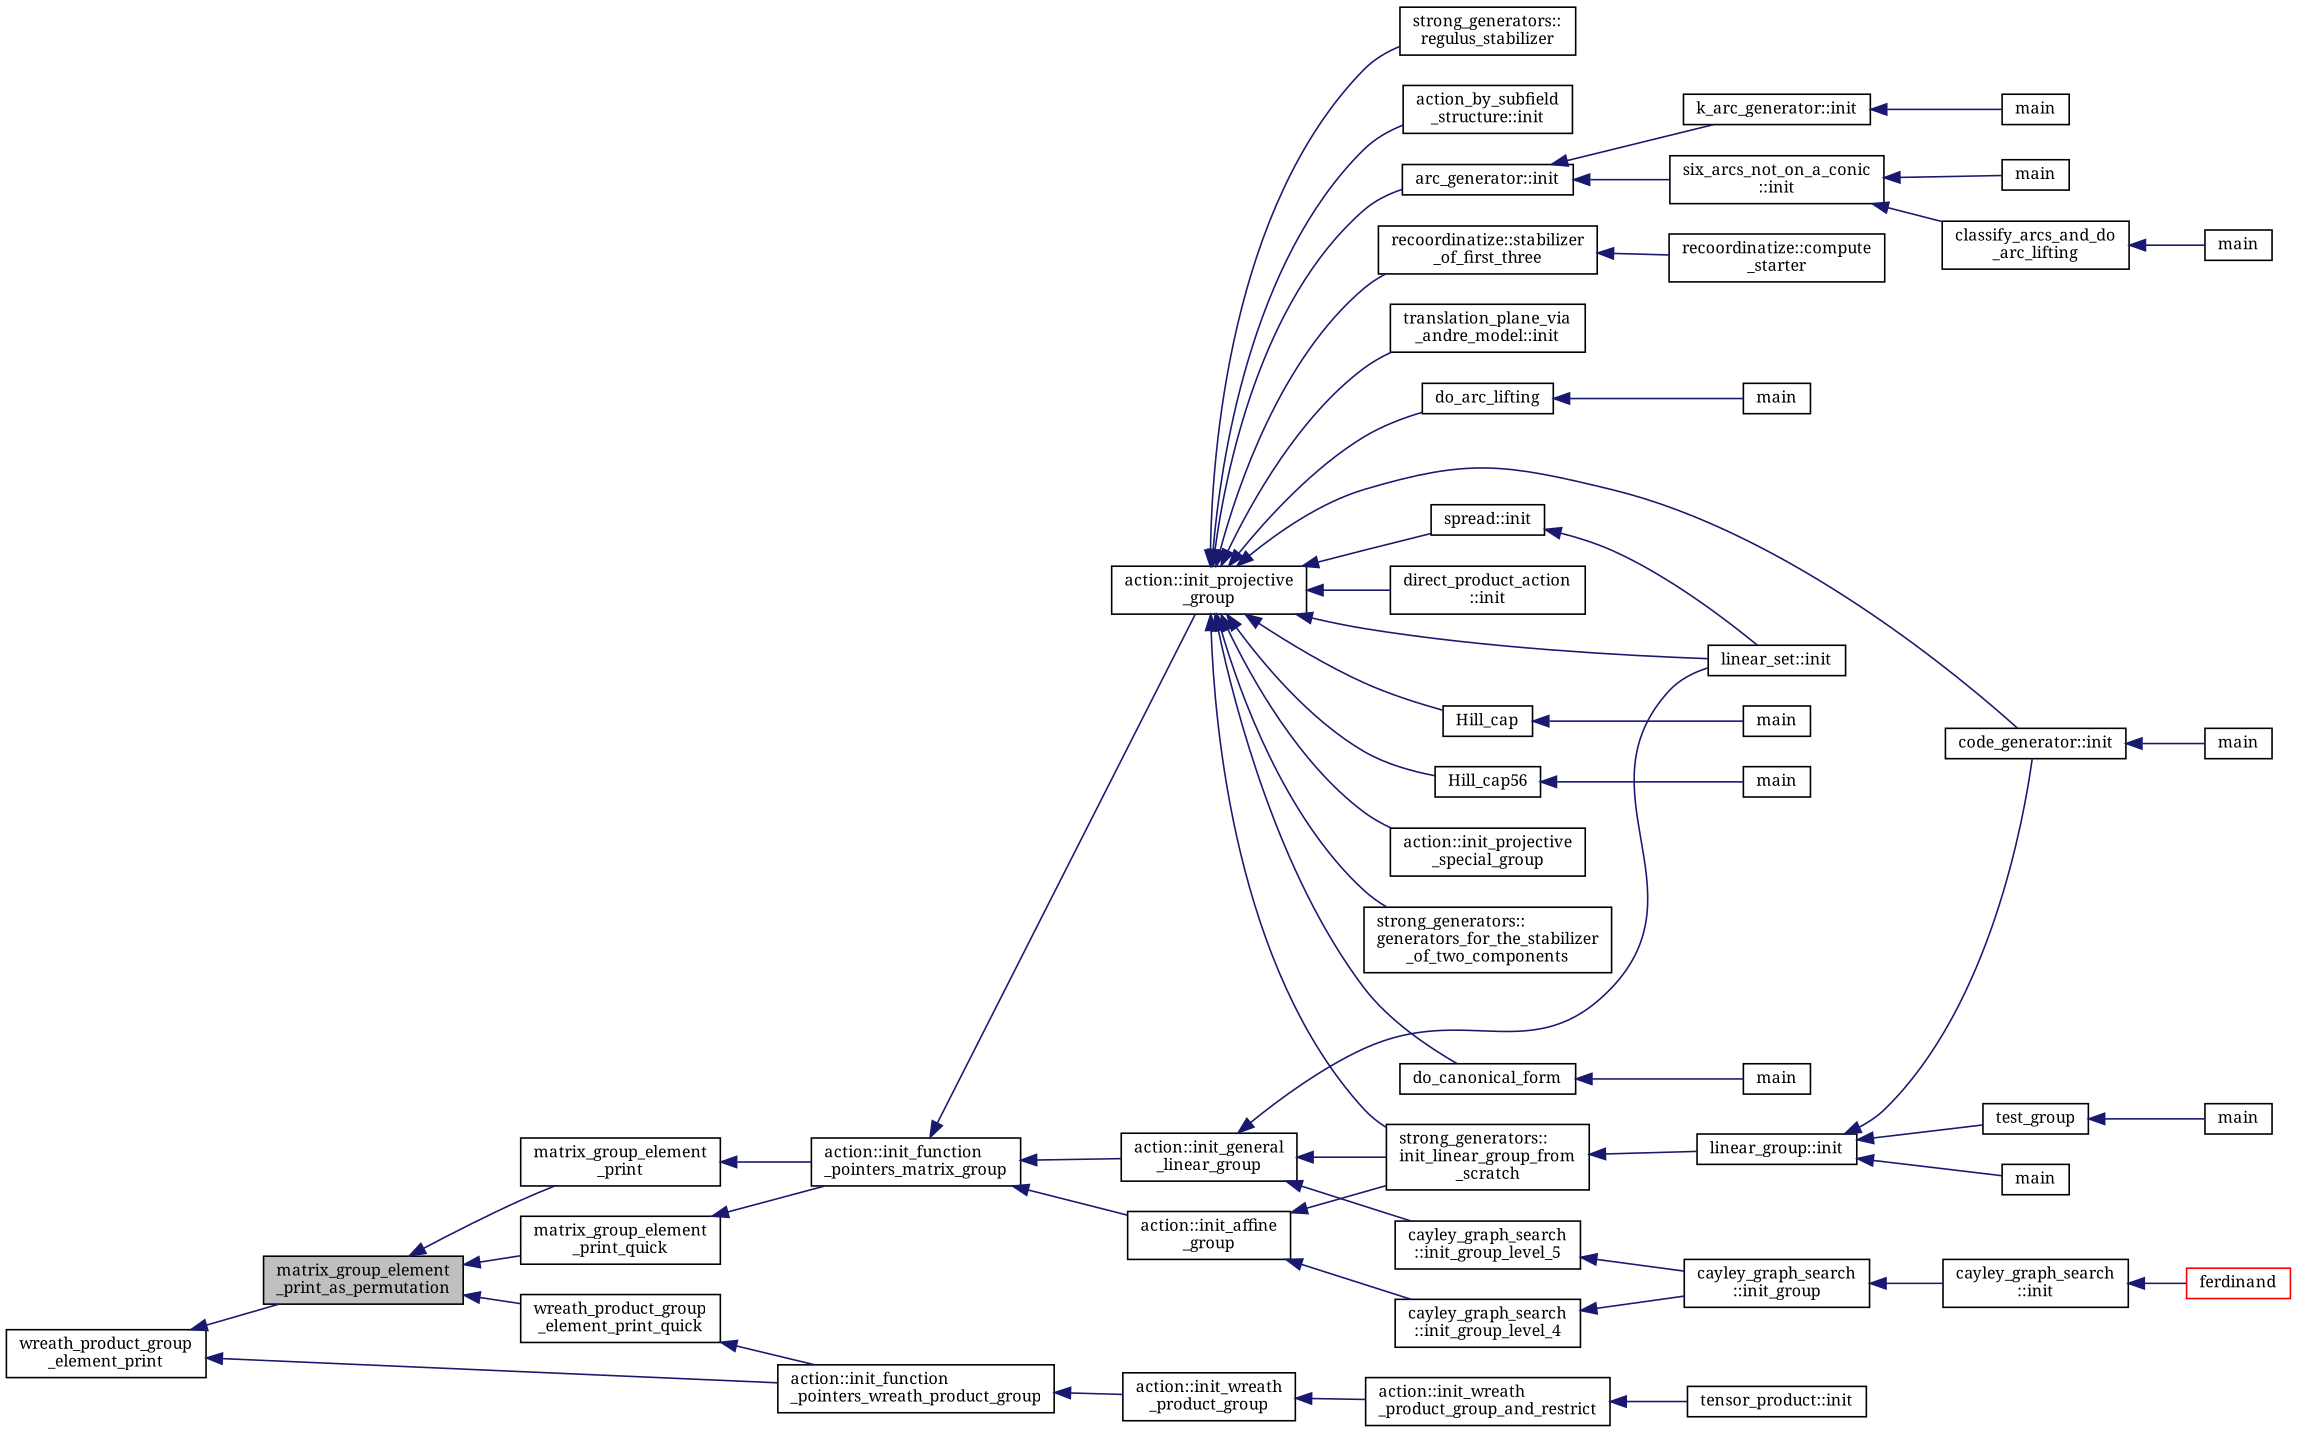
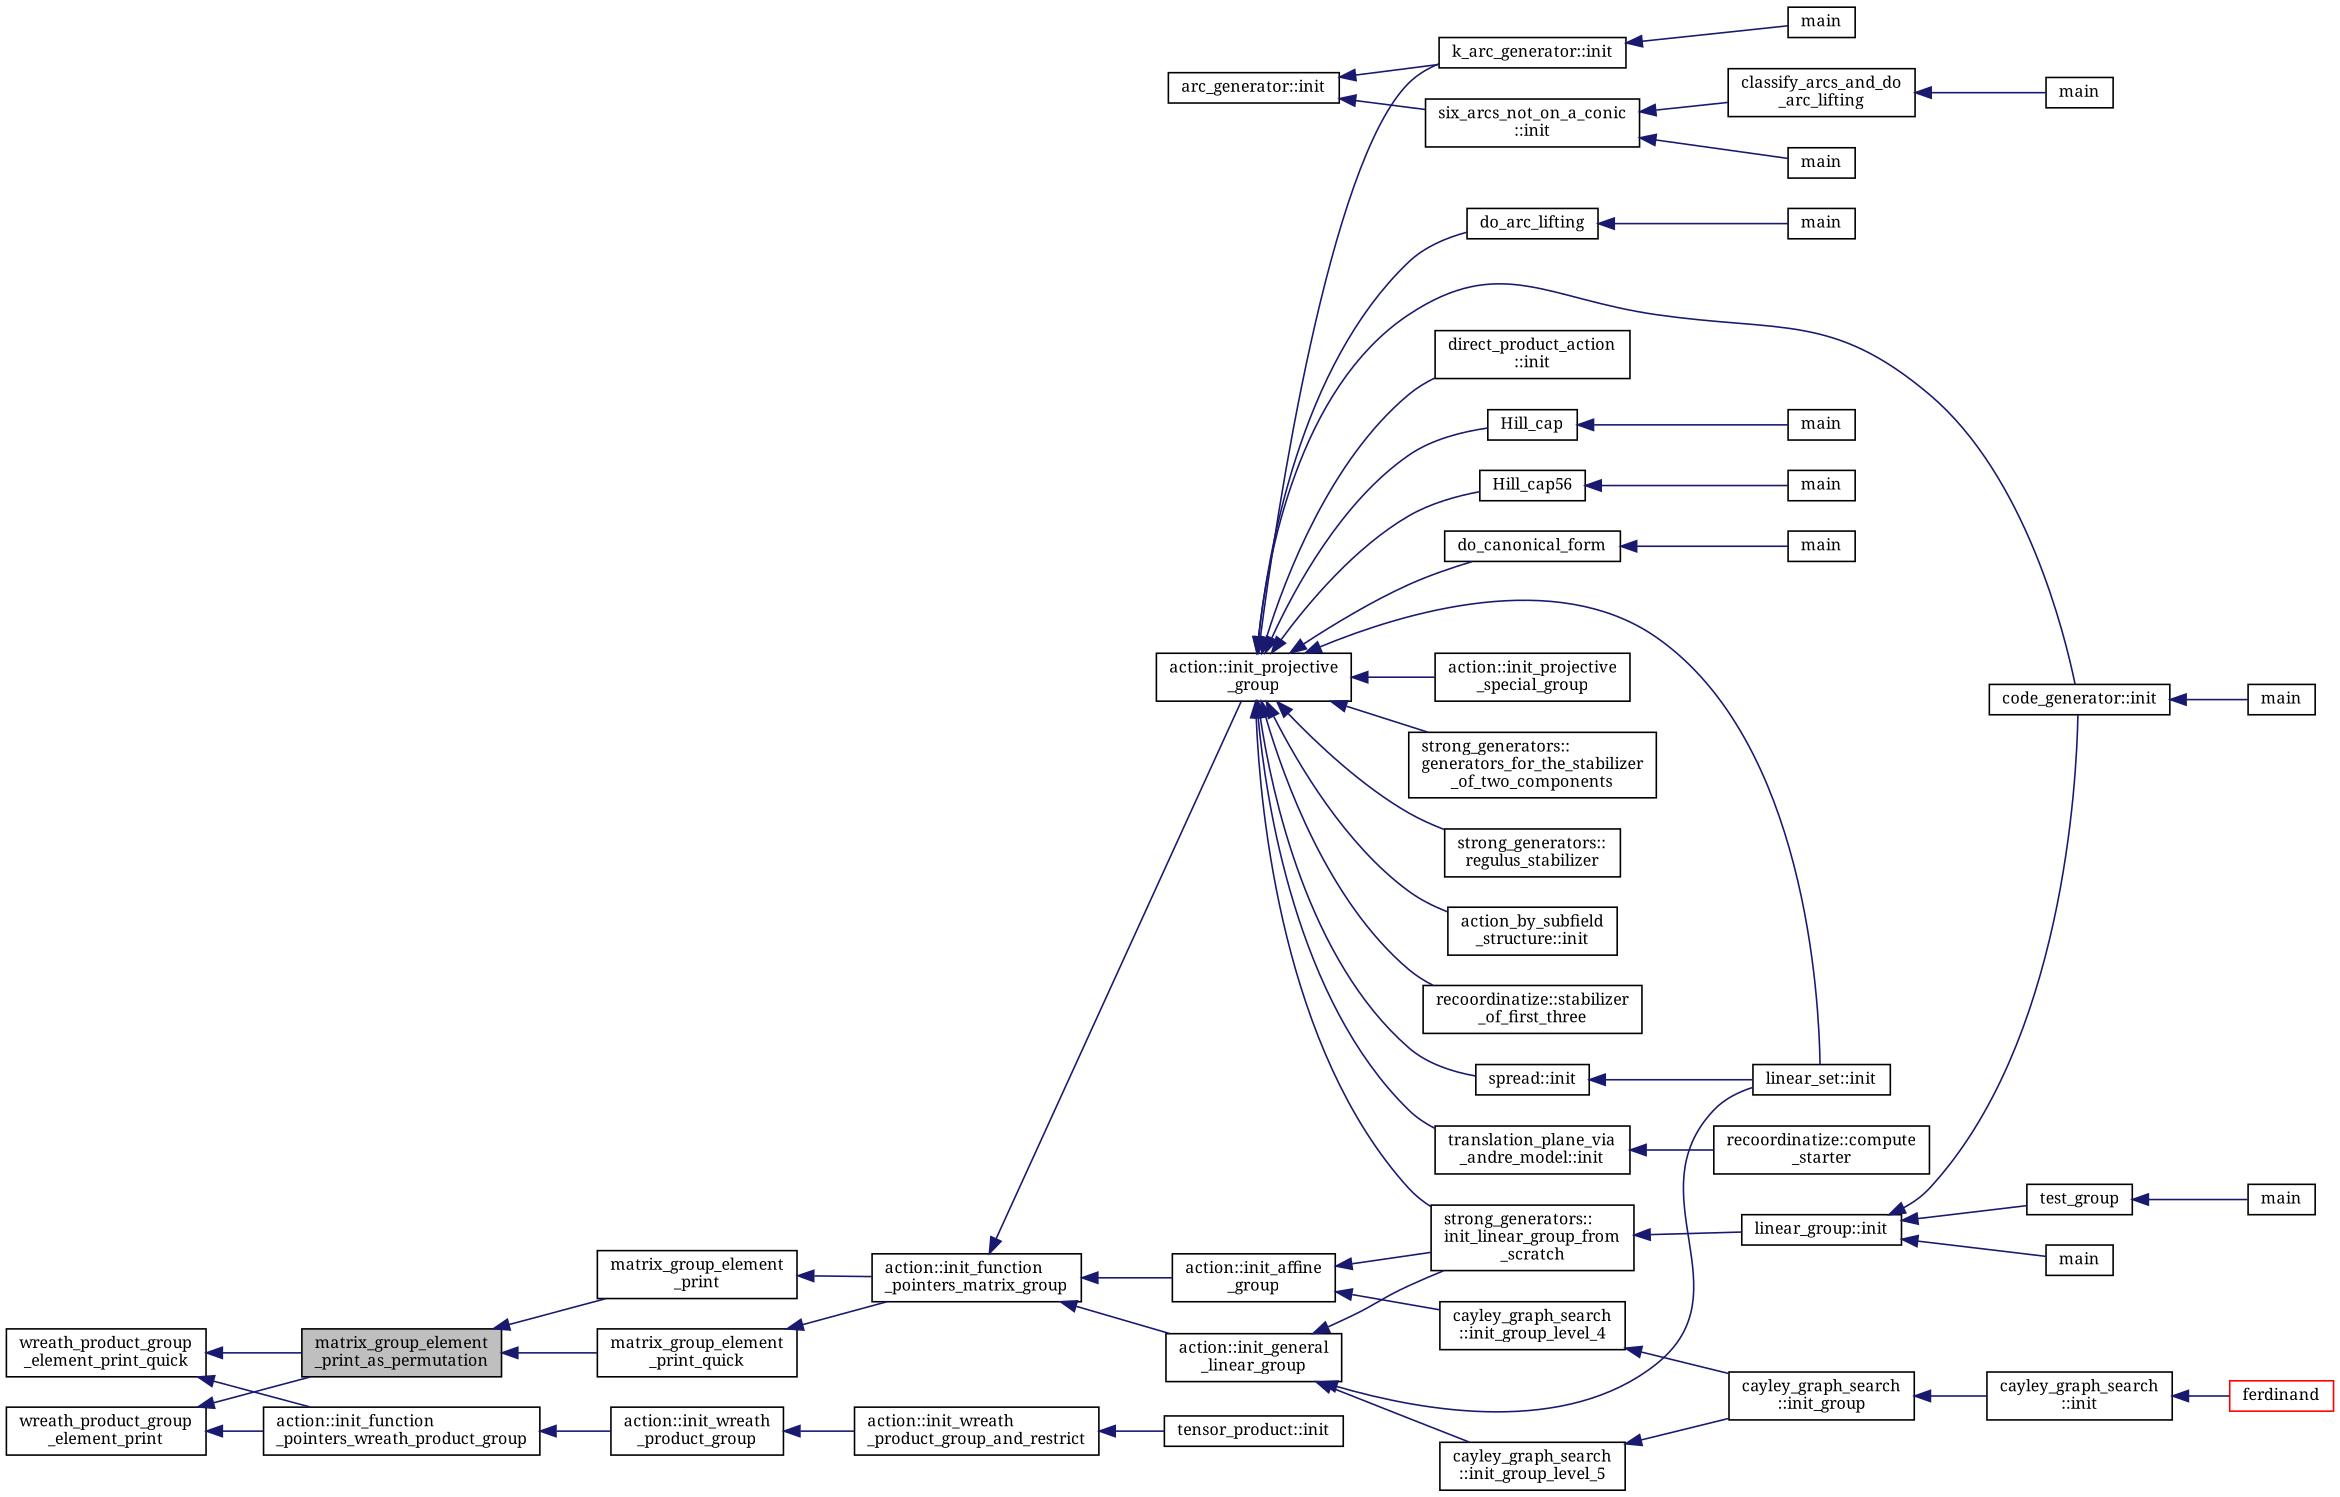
edge "recoordinatize::compute _starter" -> "recoordinatize::stabilizer _of_first_three": now "recoordinatize::compute _starter" -> "translation_plane_via _andre_model::init"
edge "arc_generator::init" -> "action::init_projective _group": now "k_arc_generator::init" -> "action::init_projective _group"
edge "wreath_product_group _element_print_quick" -> "matrix_group_element _print_as_permutation": reversed
